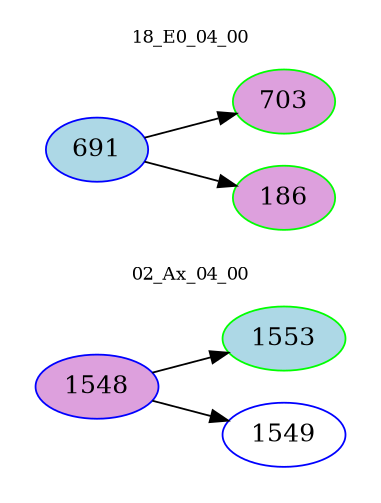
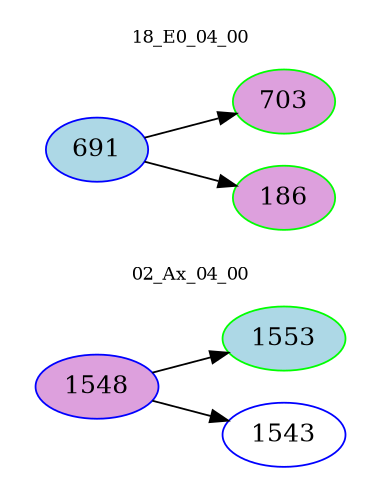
node "1549": label "1549" -> "1543"
